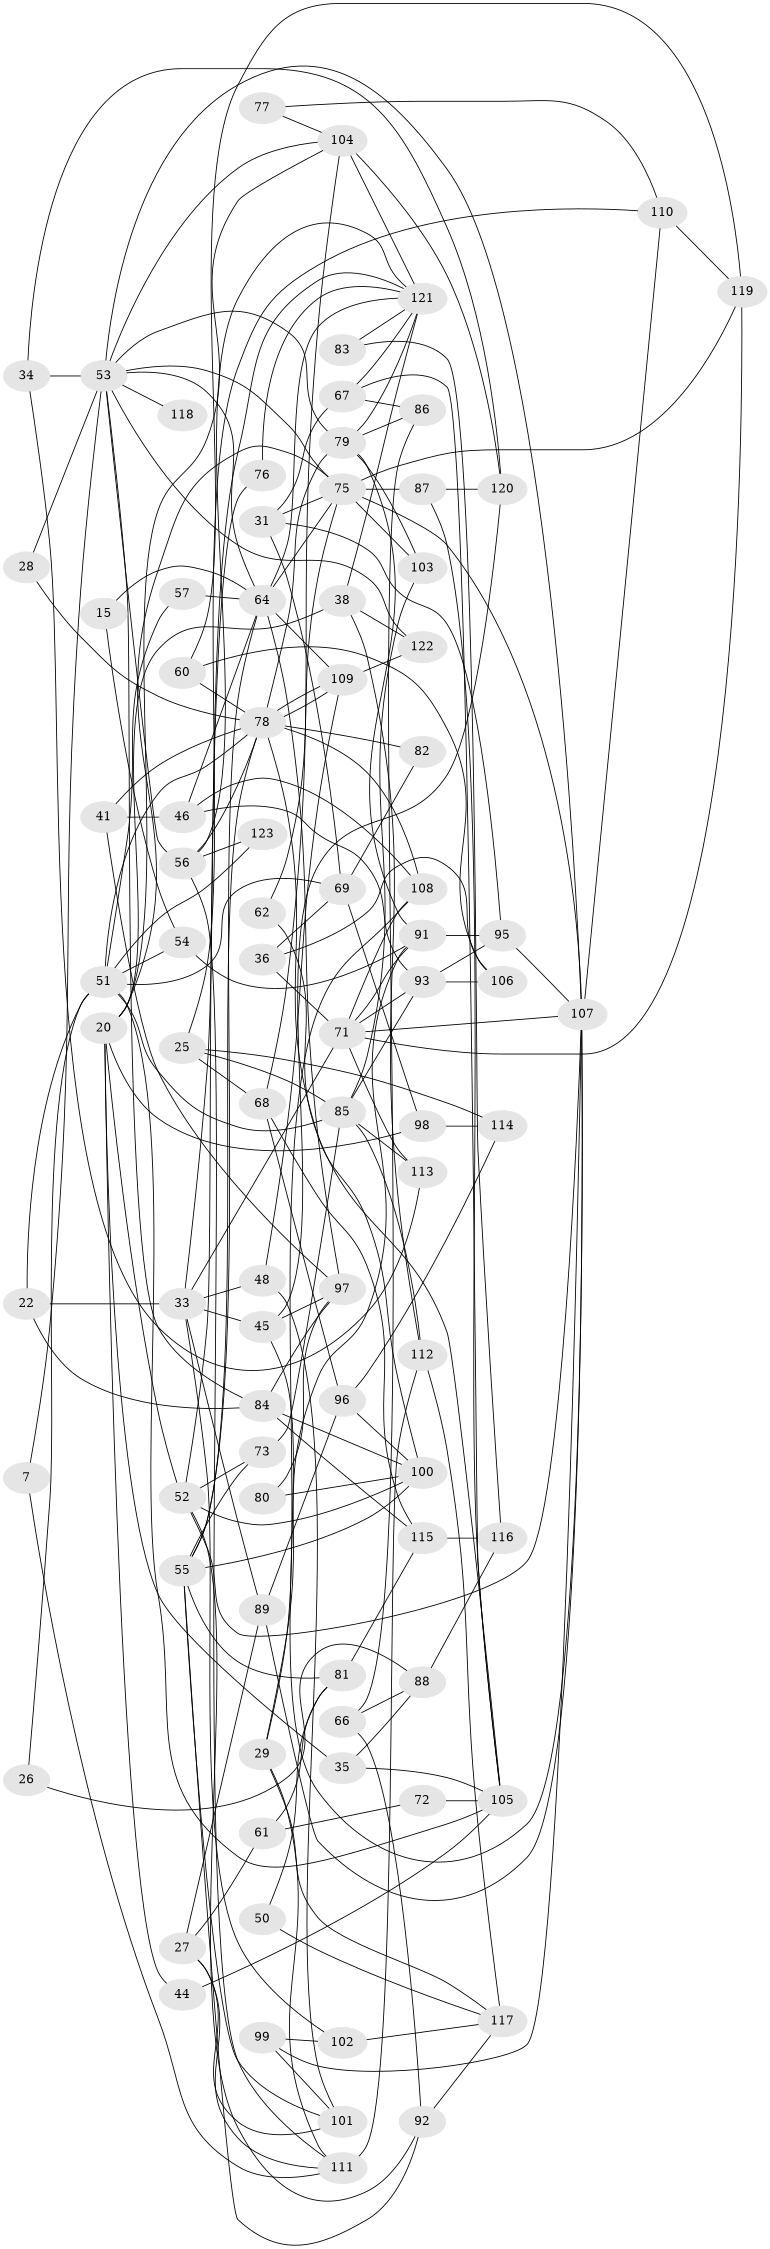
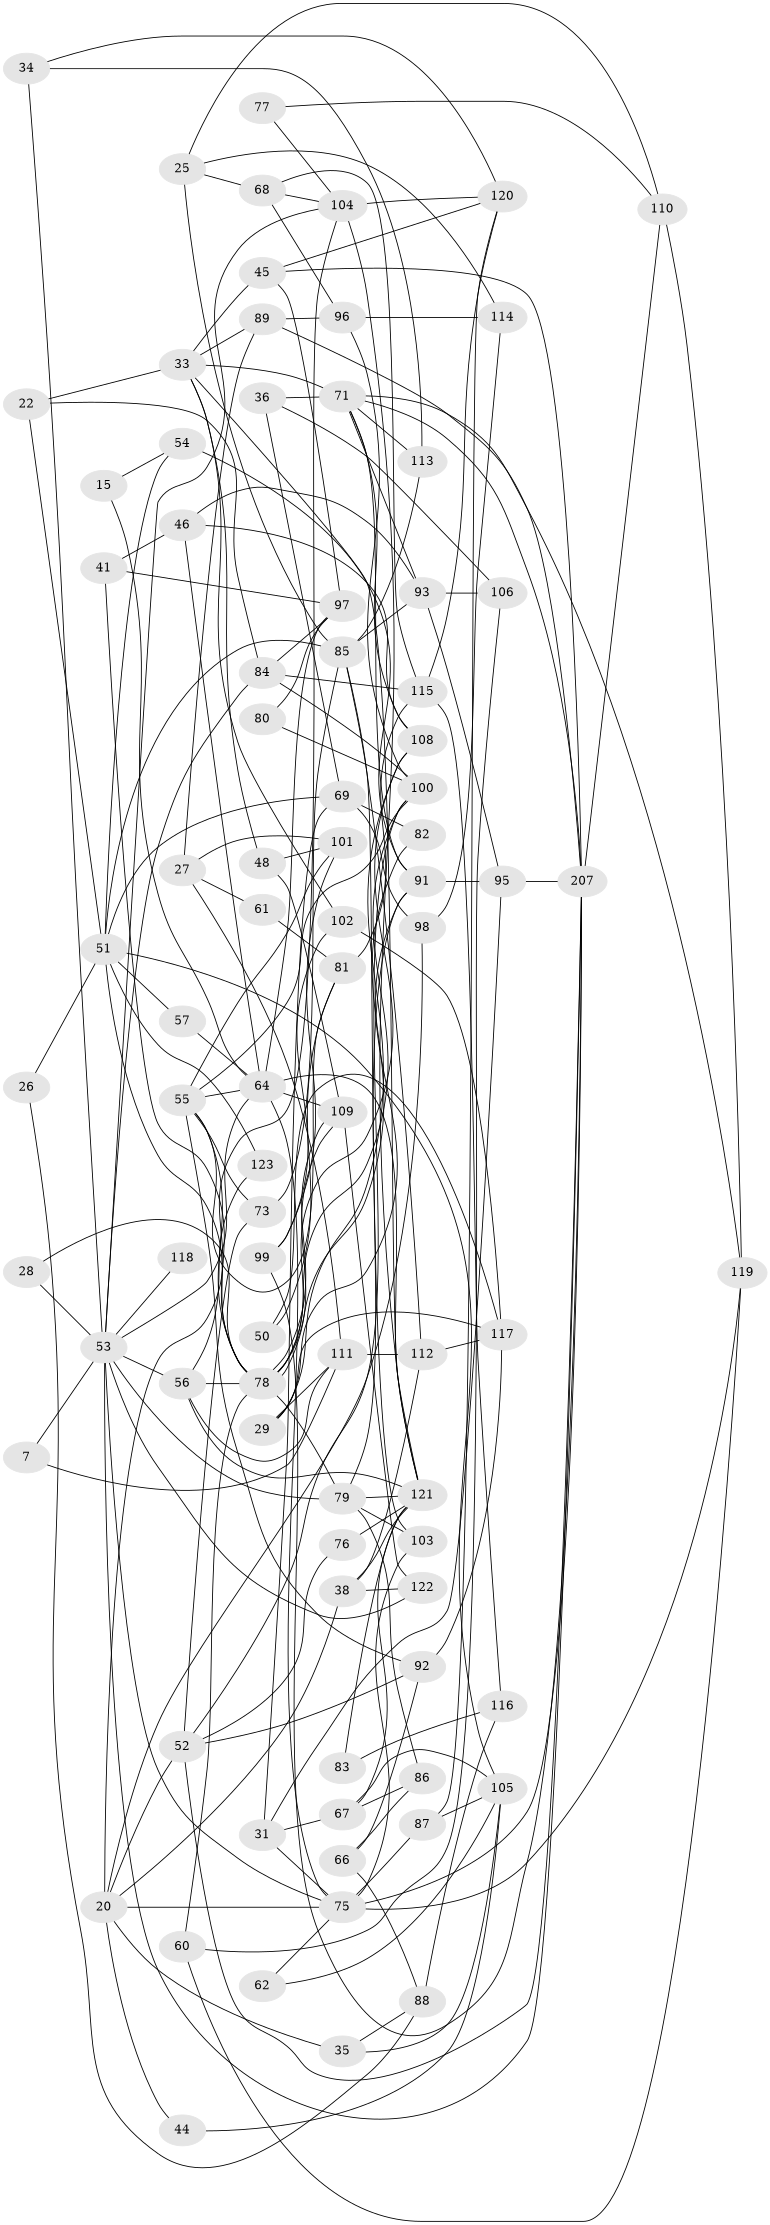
edge "120" -- "115": added
node "107": label "107" -> "207"
node "72": removed
